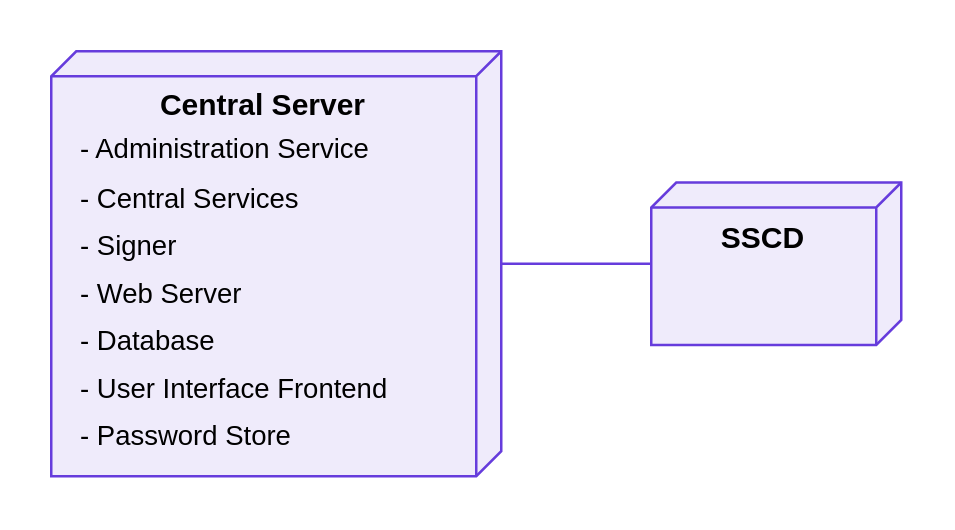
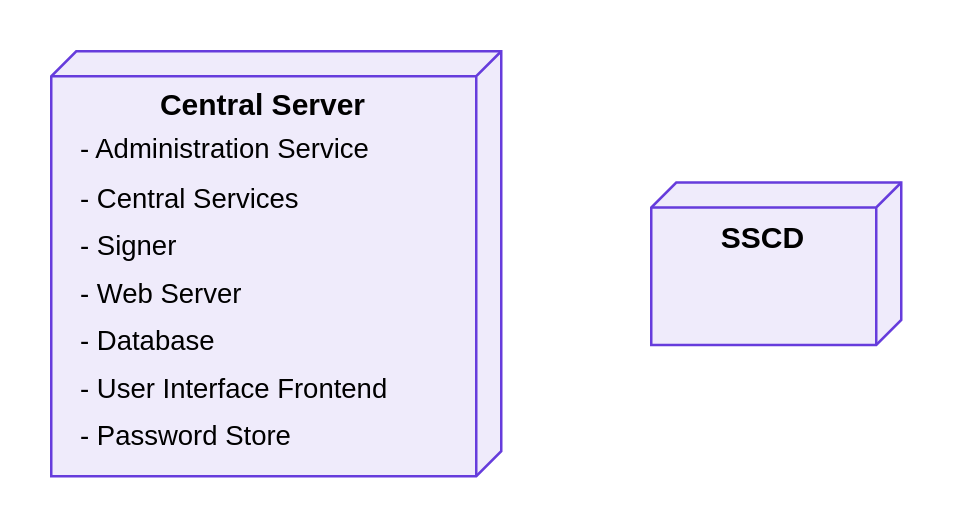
edge "Central Server" -- "SSCD": removed
